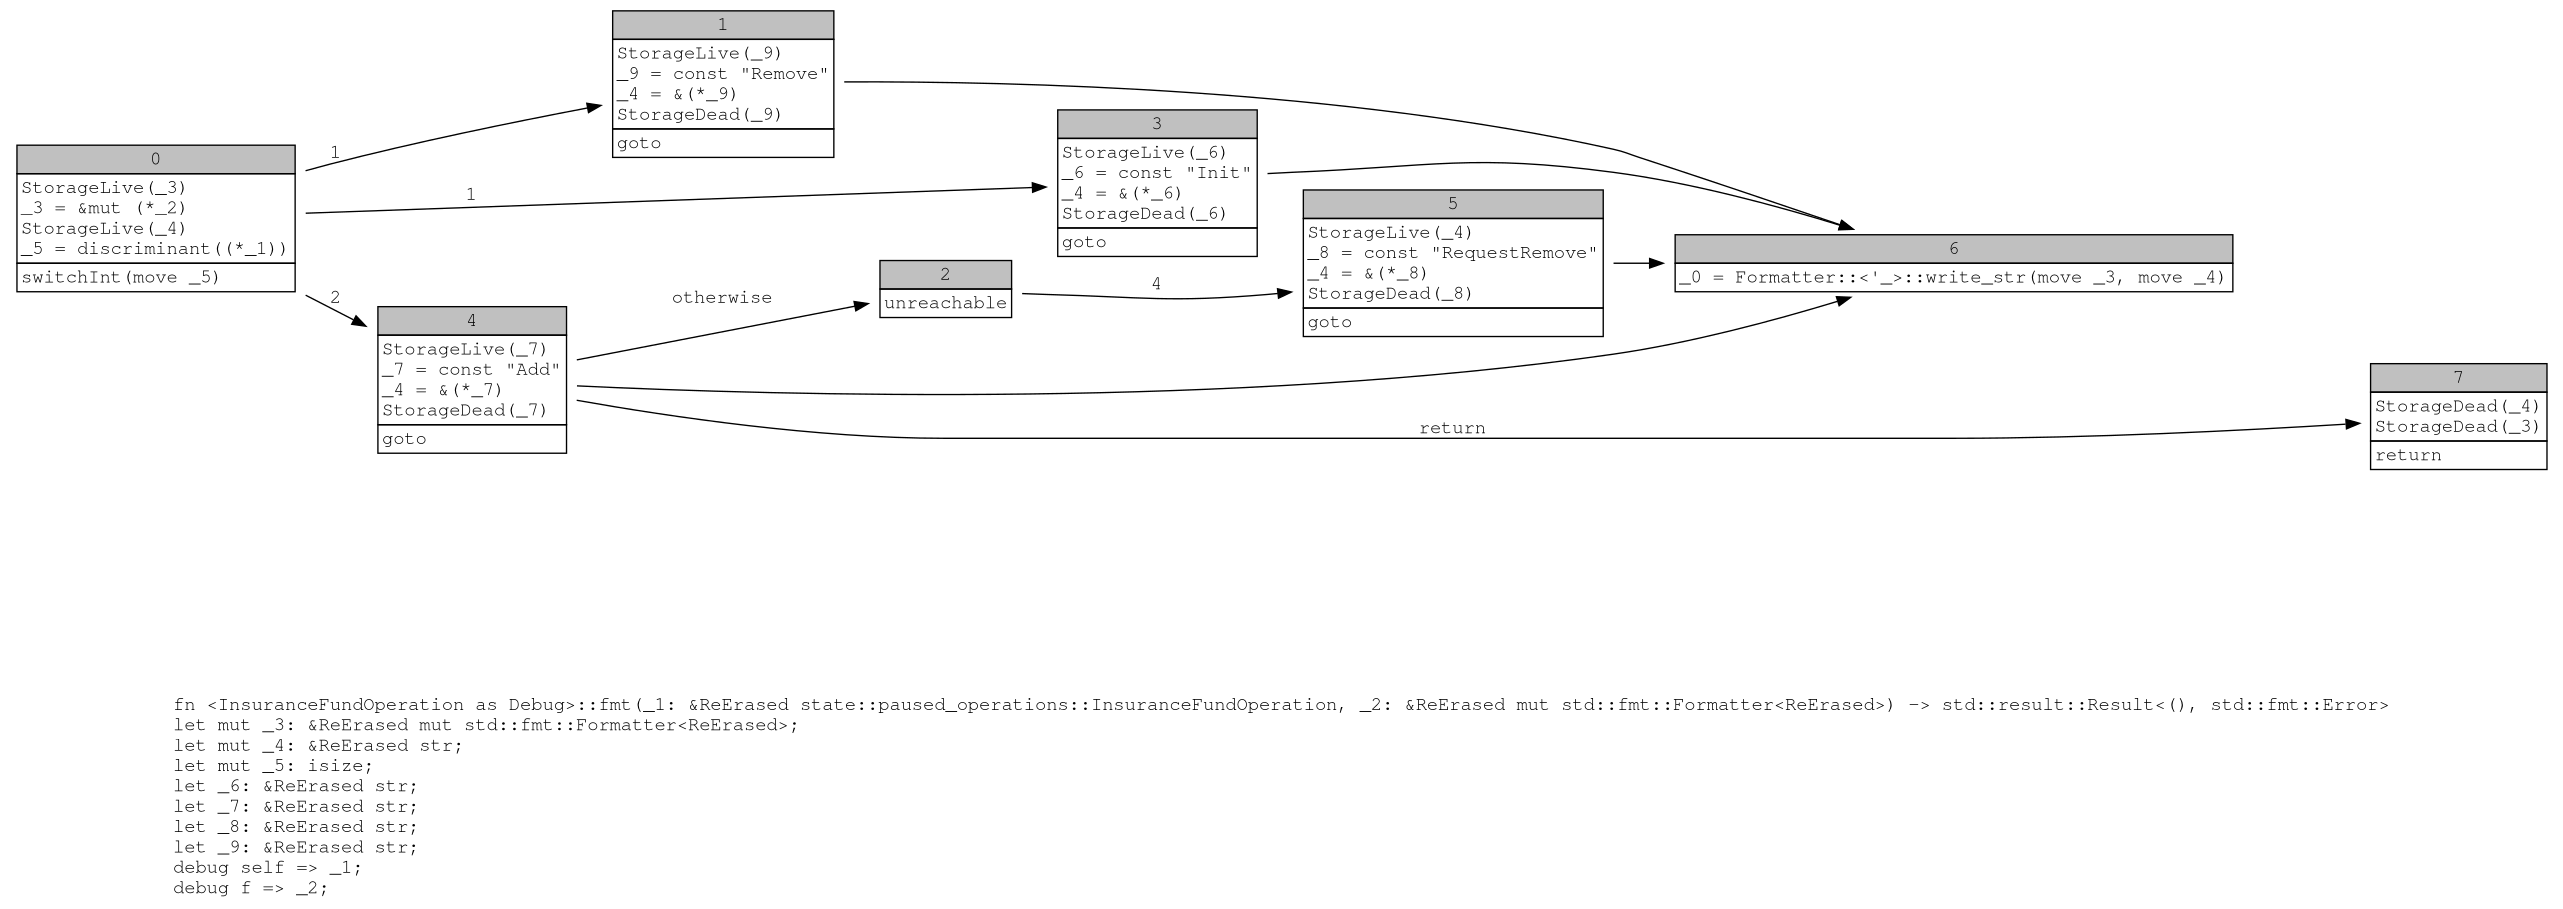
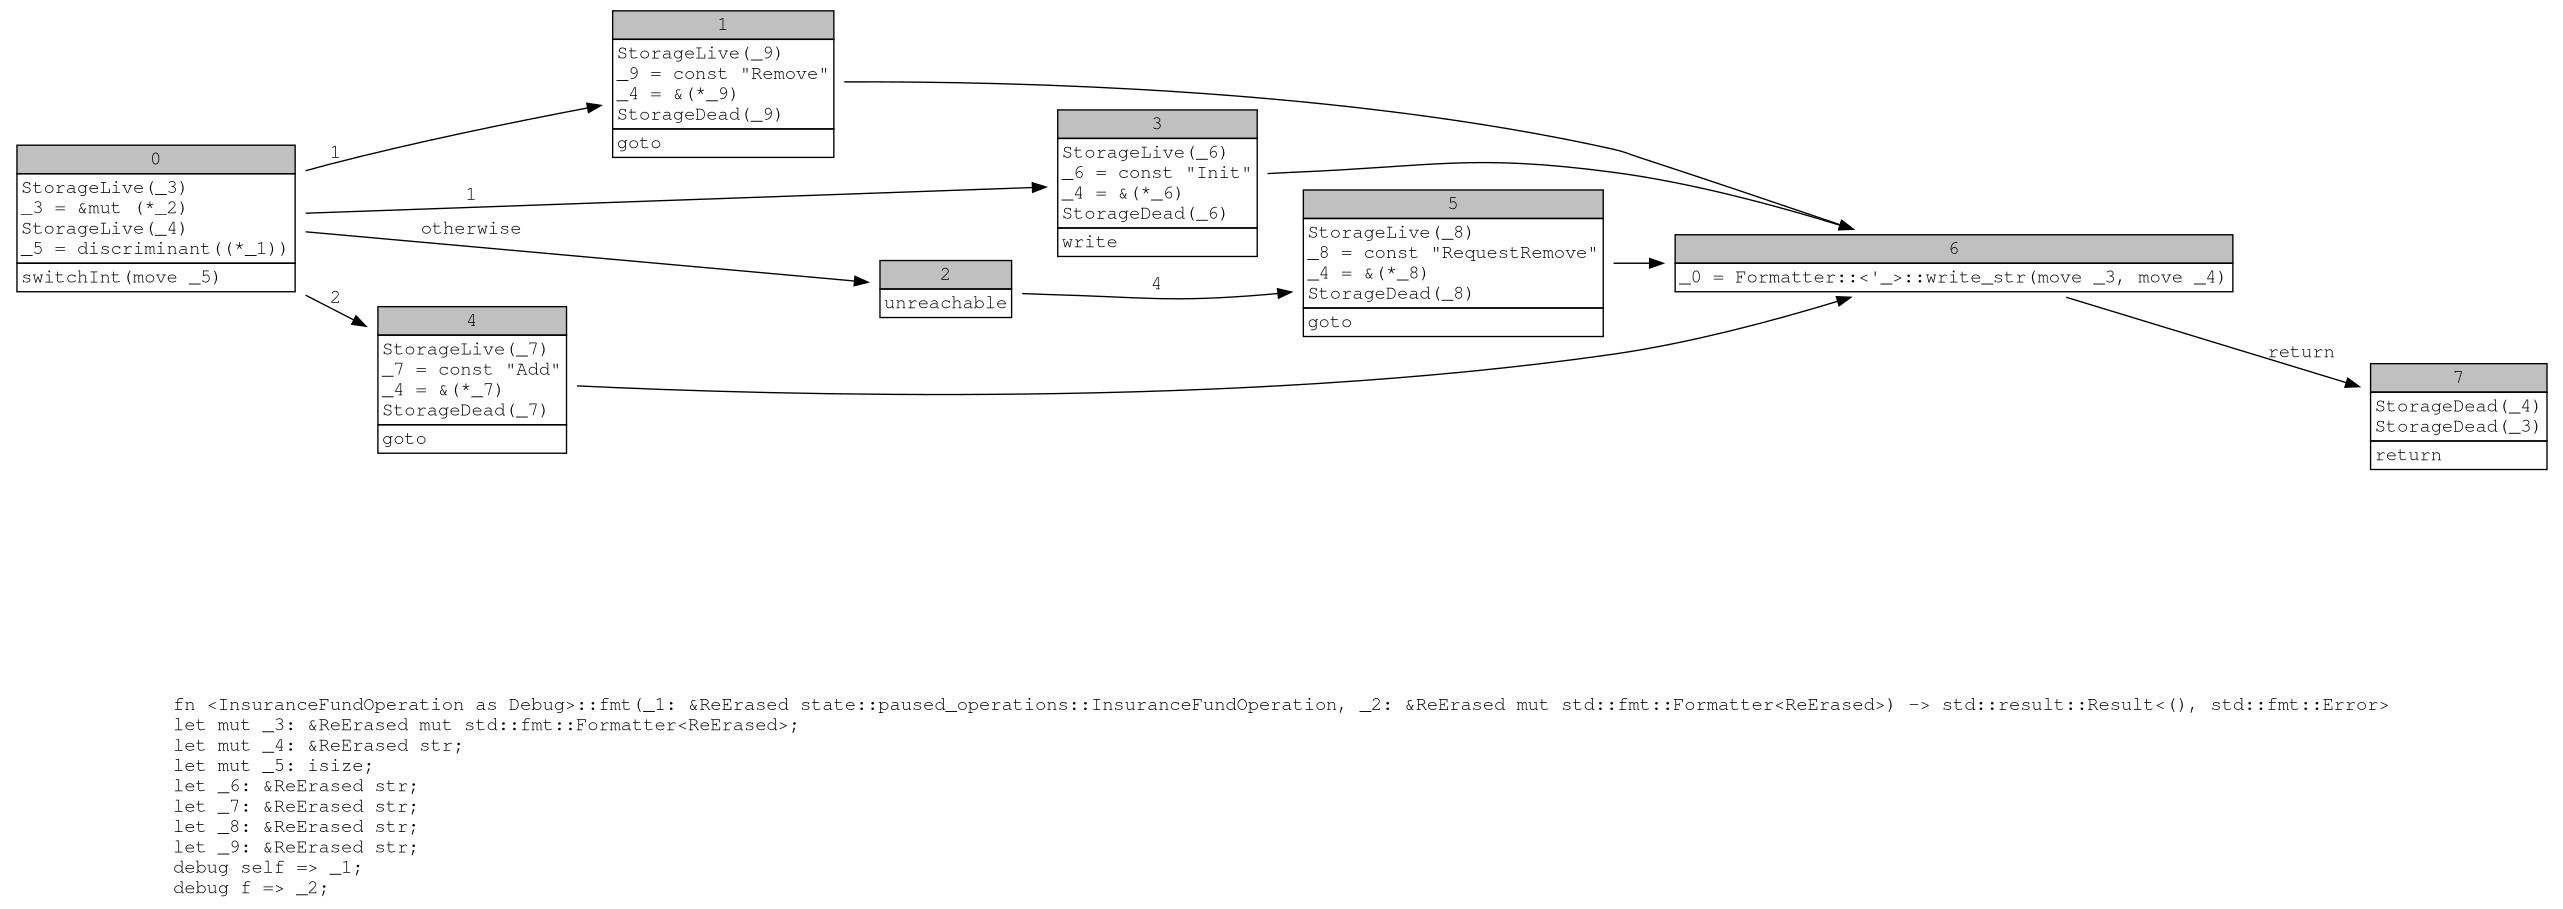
node "5": text "StorageLive(_4)" -> "StorageLive(_8)"
node "3": text "goto" -> "write"
edge "4" -> "2": now "0" -> "2"
edge "4" -> "7": now "6" -> "7"
